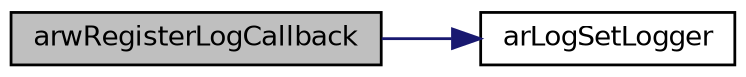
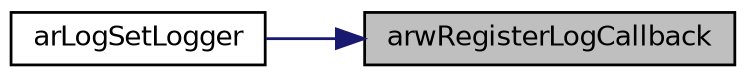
edge "arwRegisterLogCallback" -> "arLogSetLogger": reversed
